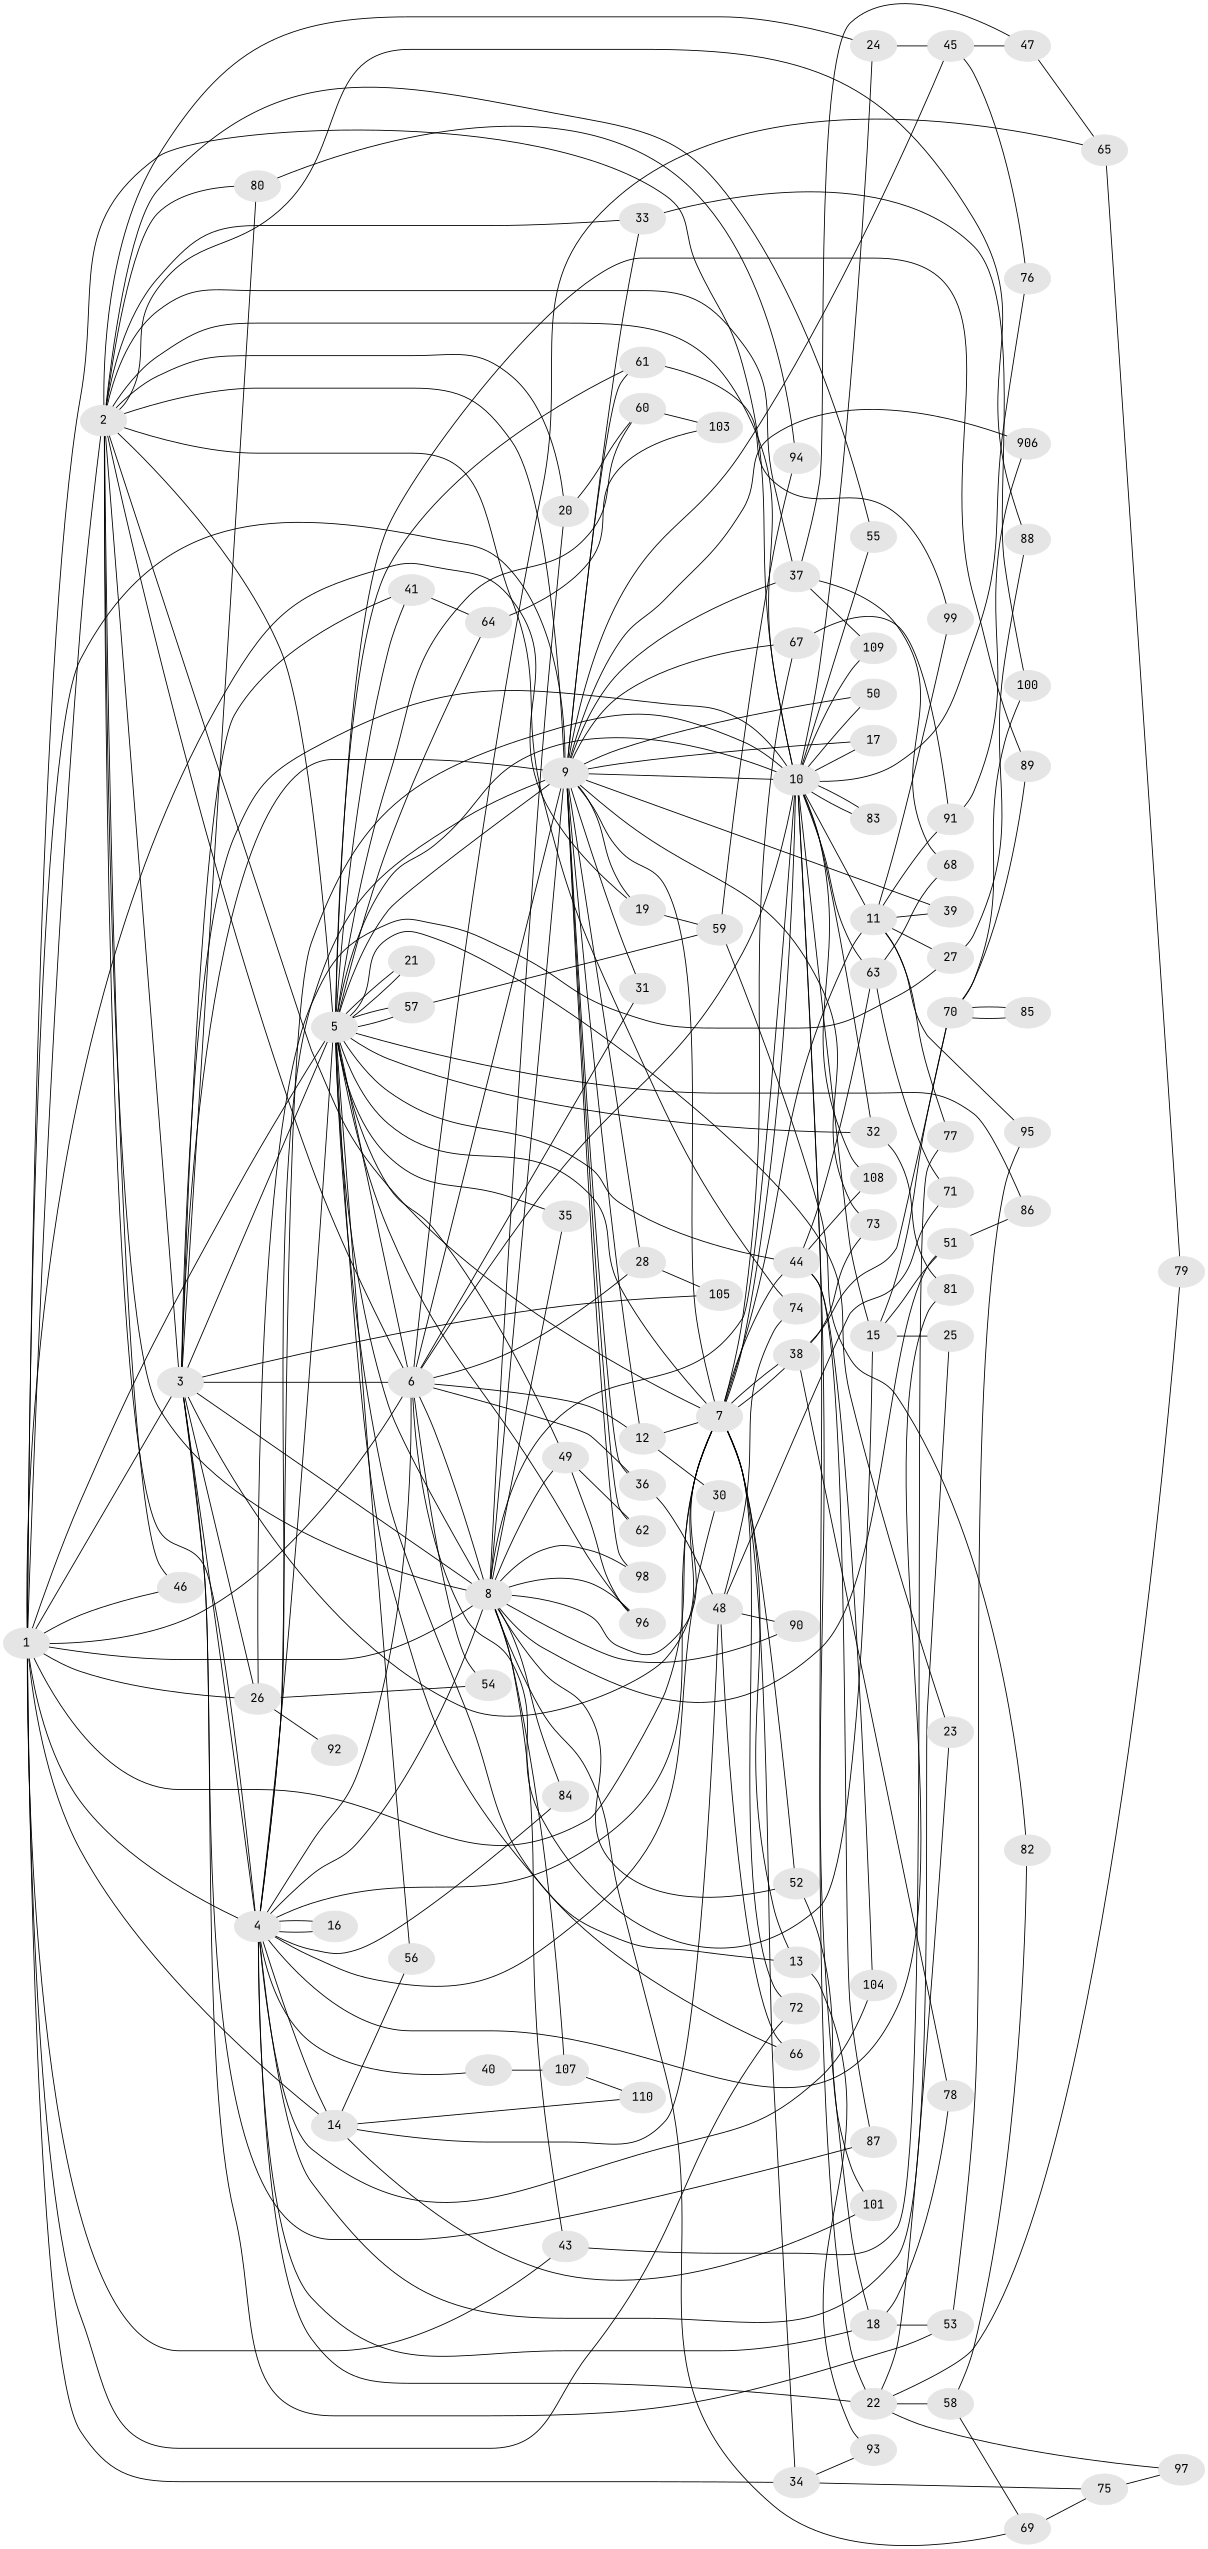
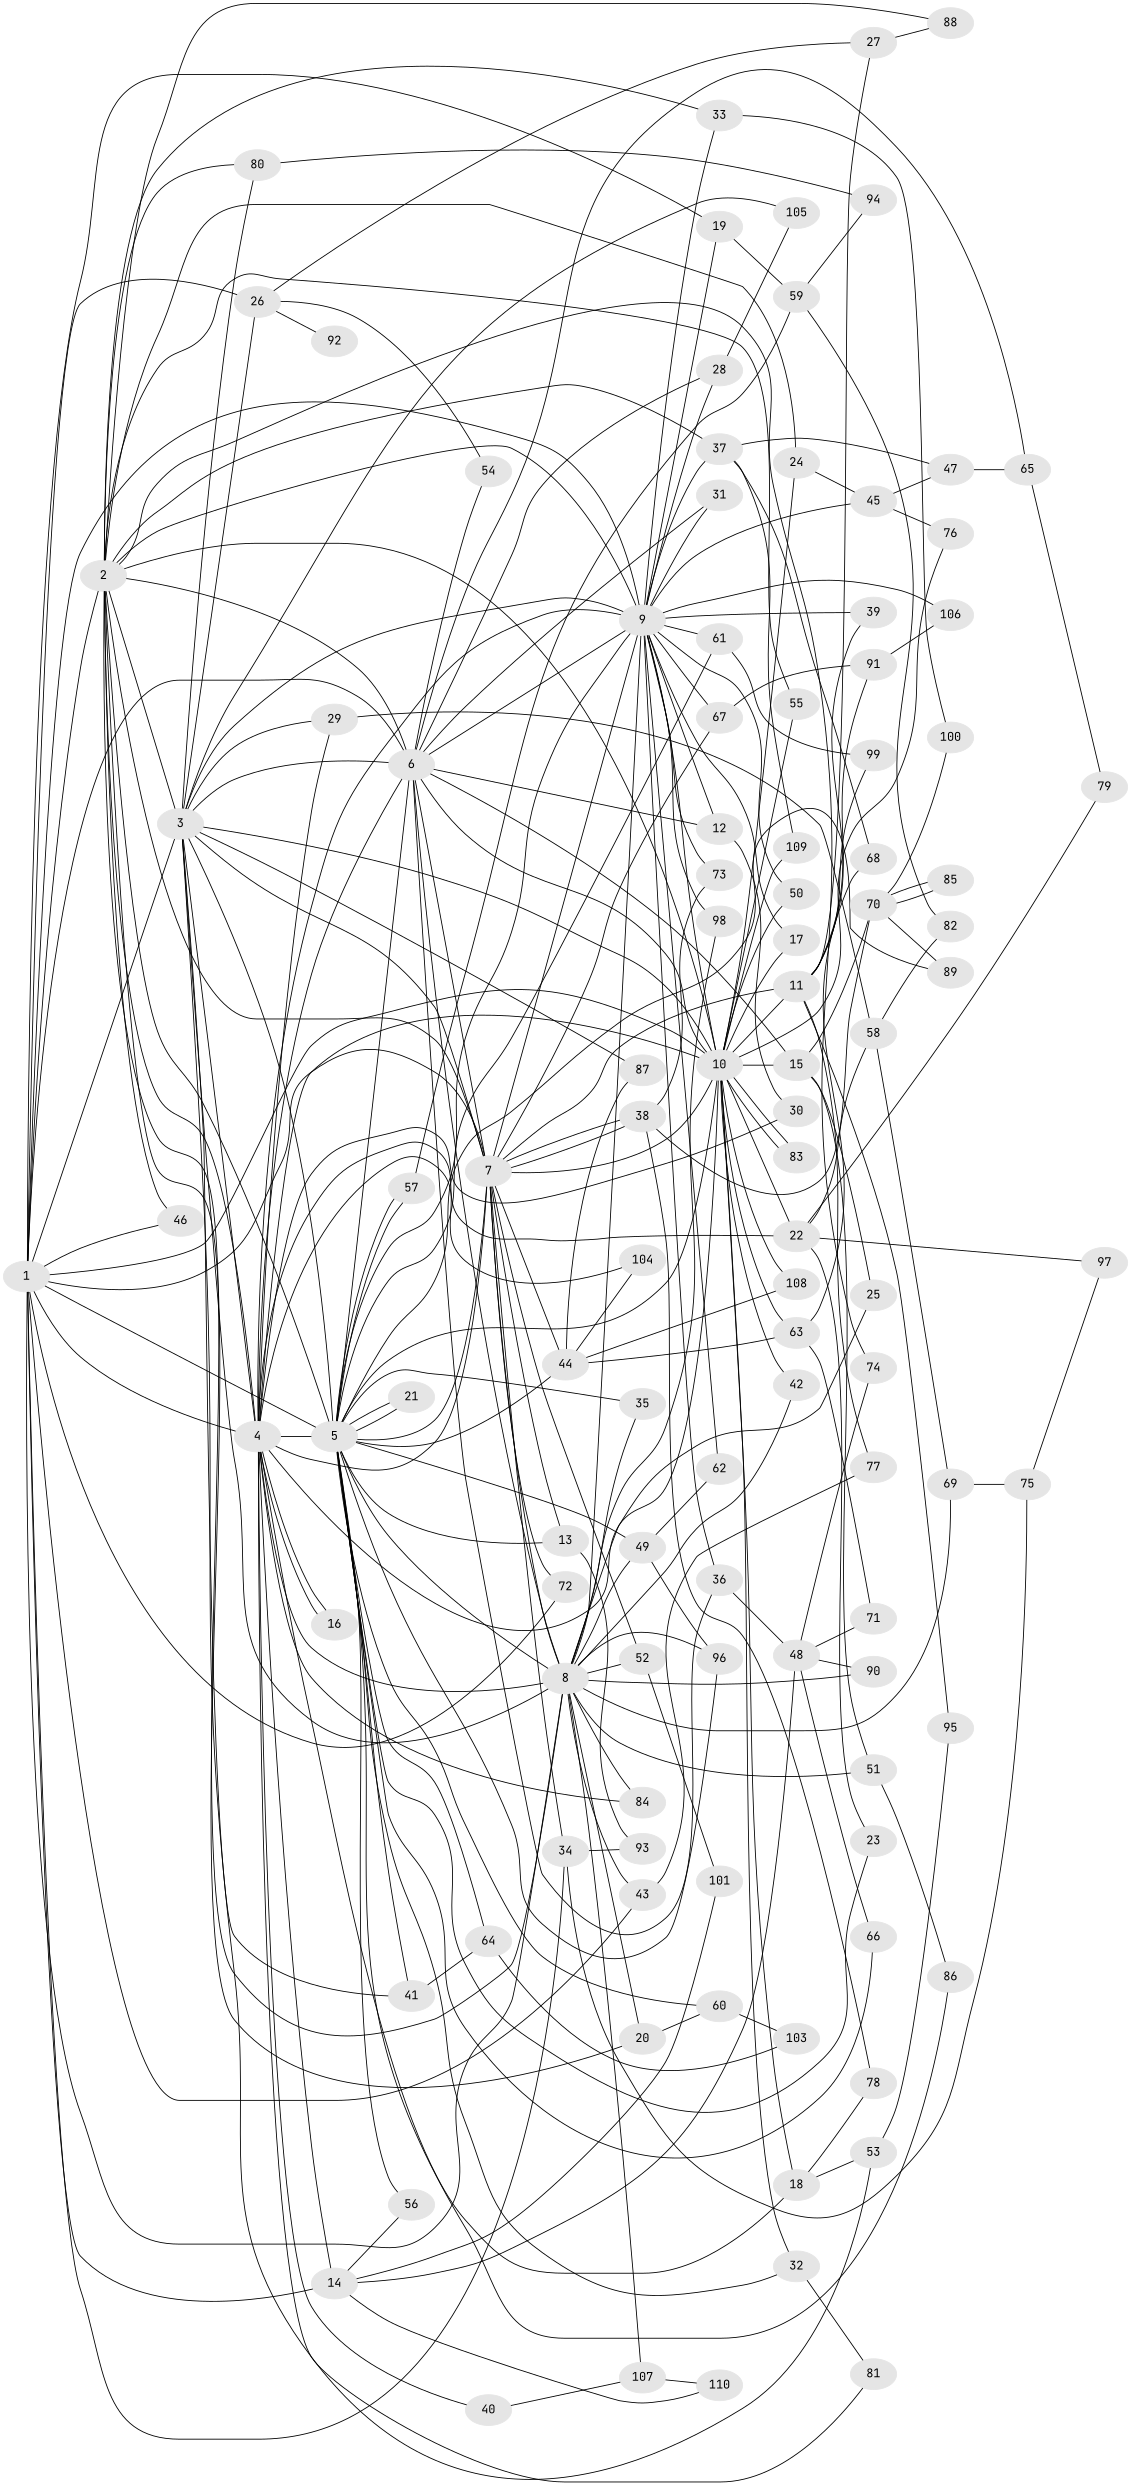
node "906": label "906" -> "106"
node "29": added
node "42": added
edge "7" -- "12": now "7" -- "6"
